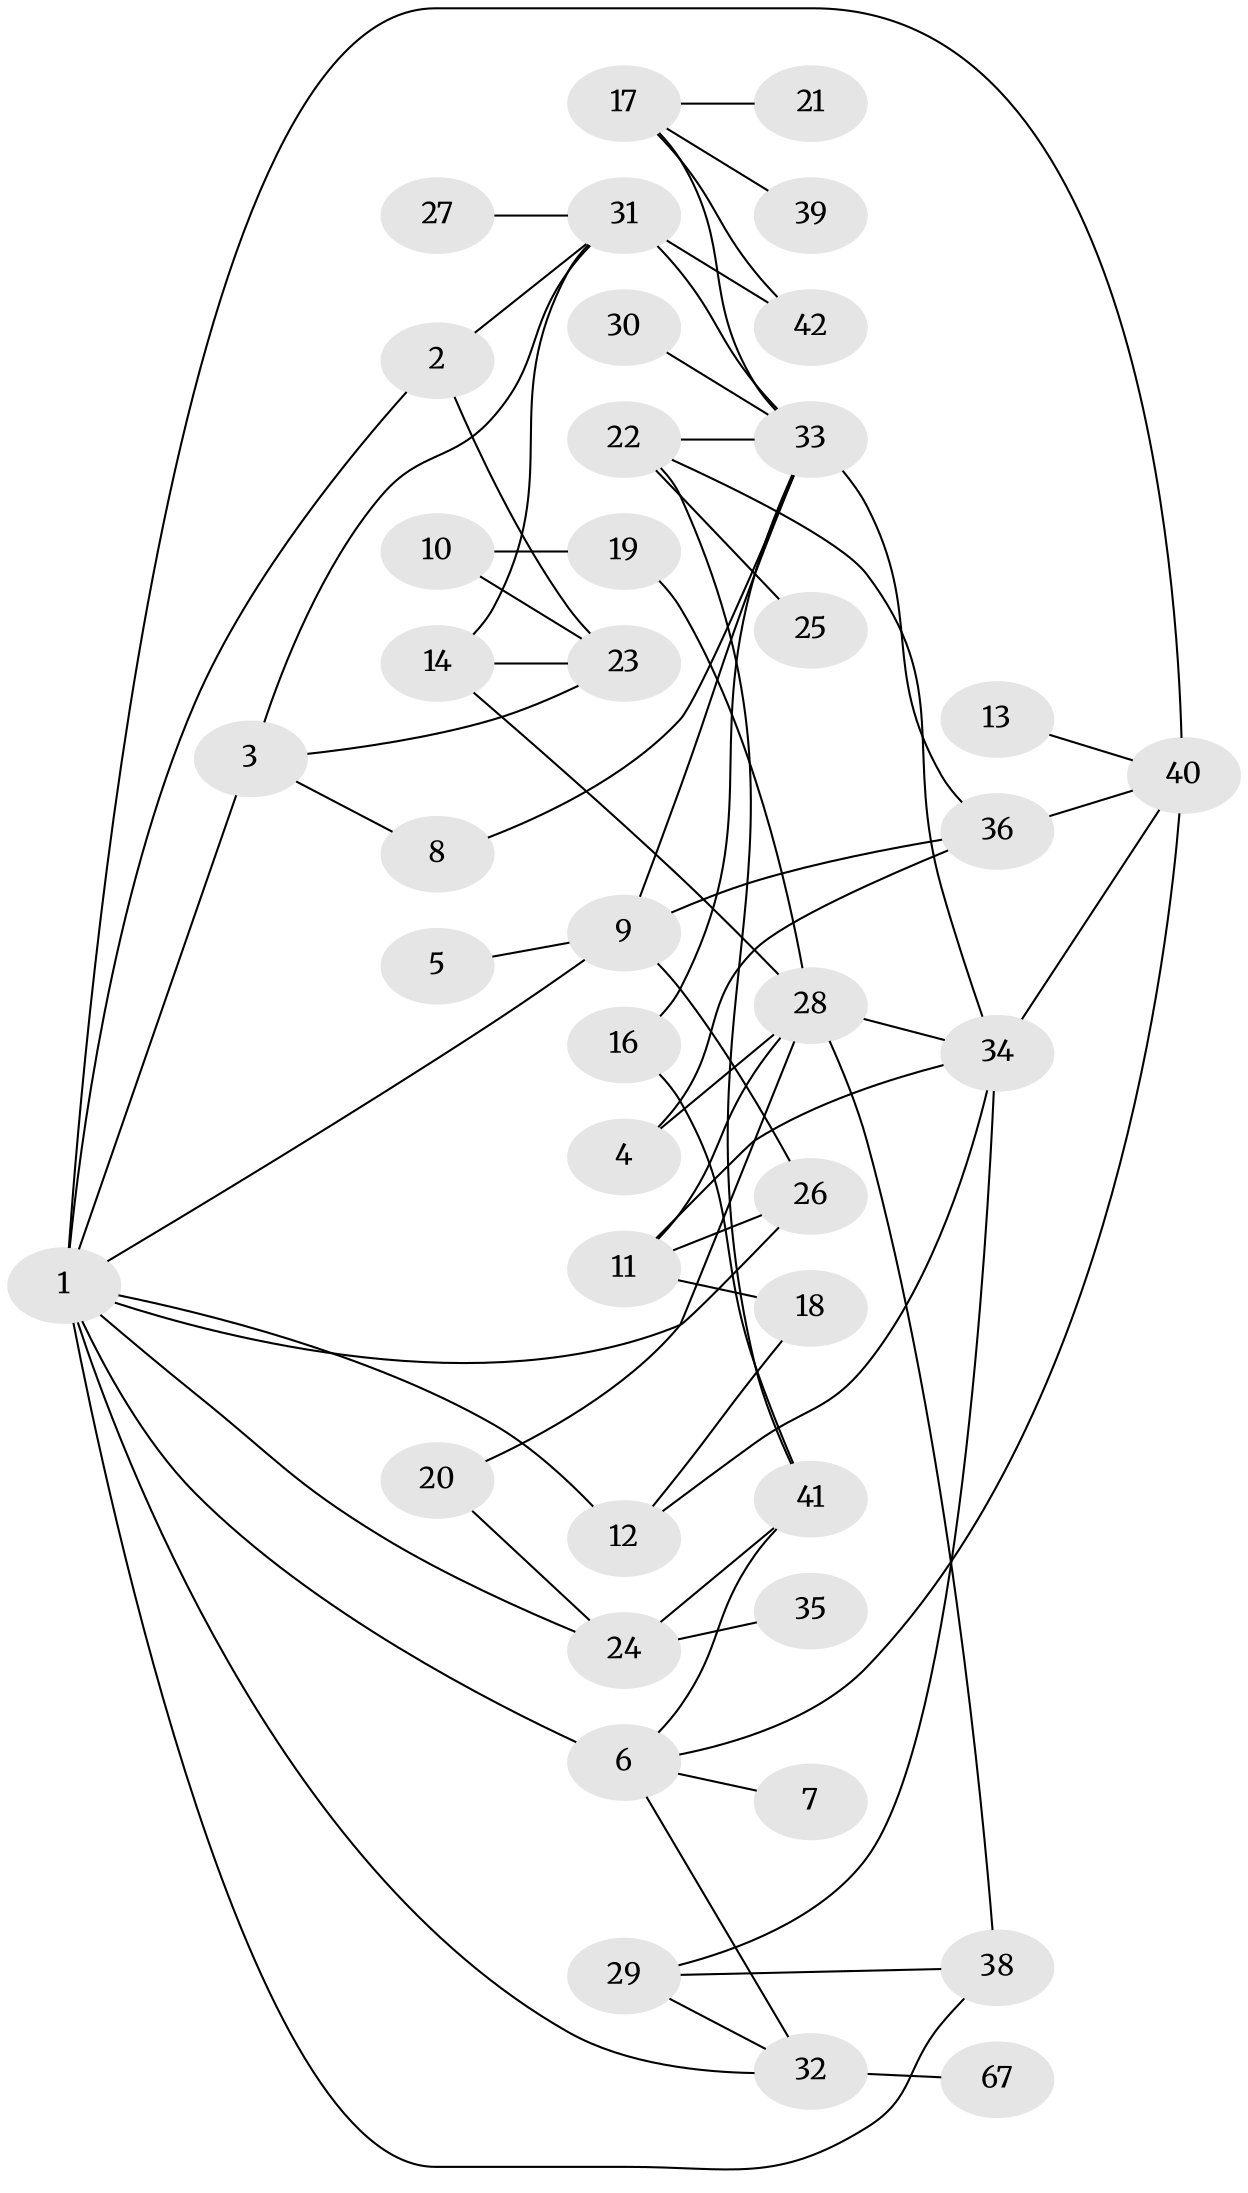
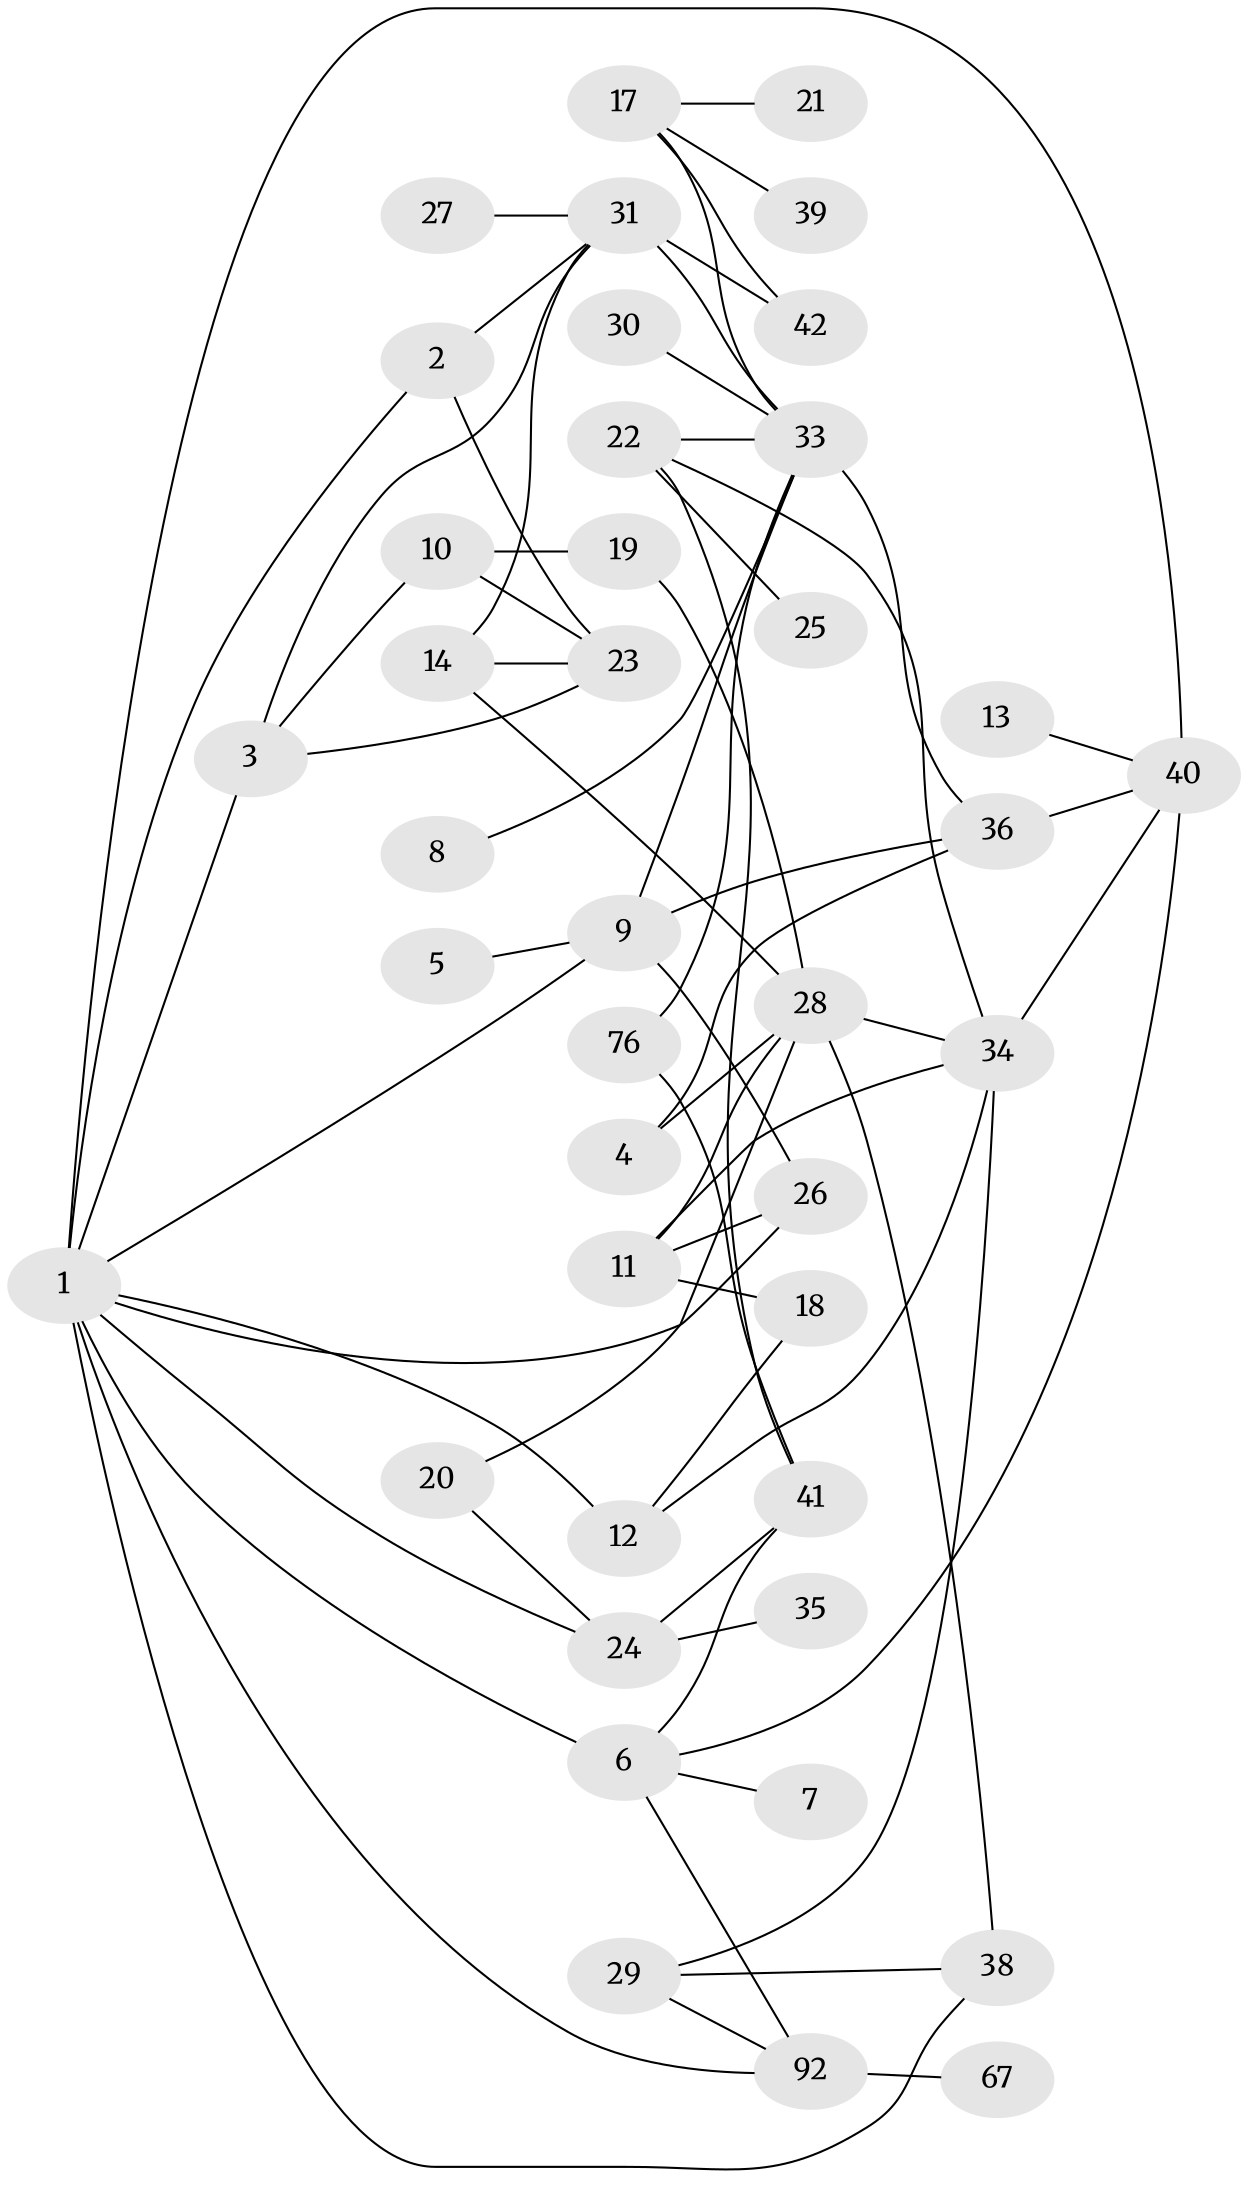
edge "3" -- "8": now "3" -- "10"
node "16": label "16" -> "76"
node "32": label "32" -> "92"
